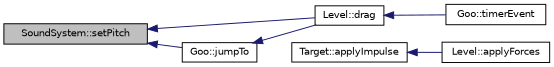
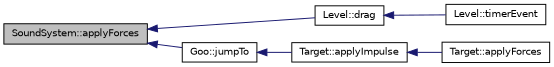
node "Goo::timerEvent": label "Goo::timerEvent" -> "Level::timerEvent"
edge "Level::drag" -> "Goo::jumpTo": now "Target::applyImpulse" -> "Goo::jumpTo"
node "SoundSystem::setPitch": label "SoundSystem::setPitch" -> "SoundSystem::applyForces"
node "Level::applyForces": label "Level::applyForces" -> "Target::applyForces"
